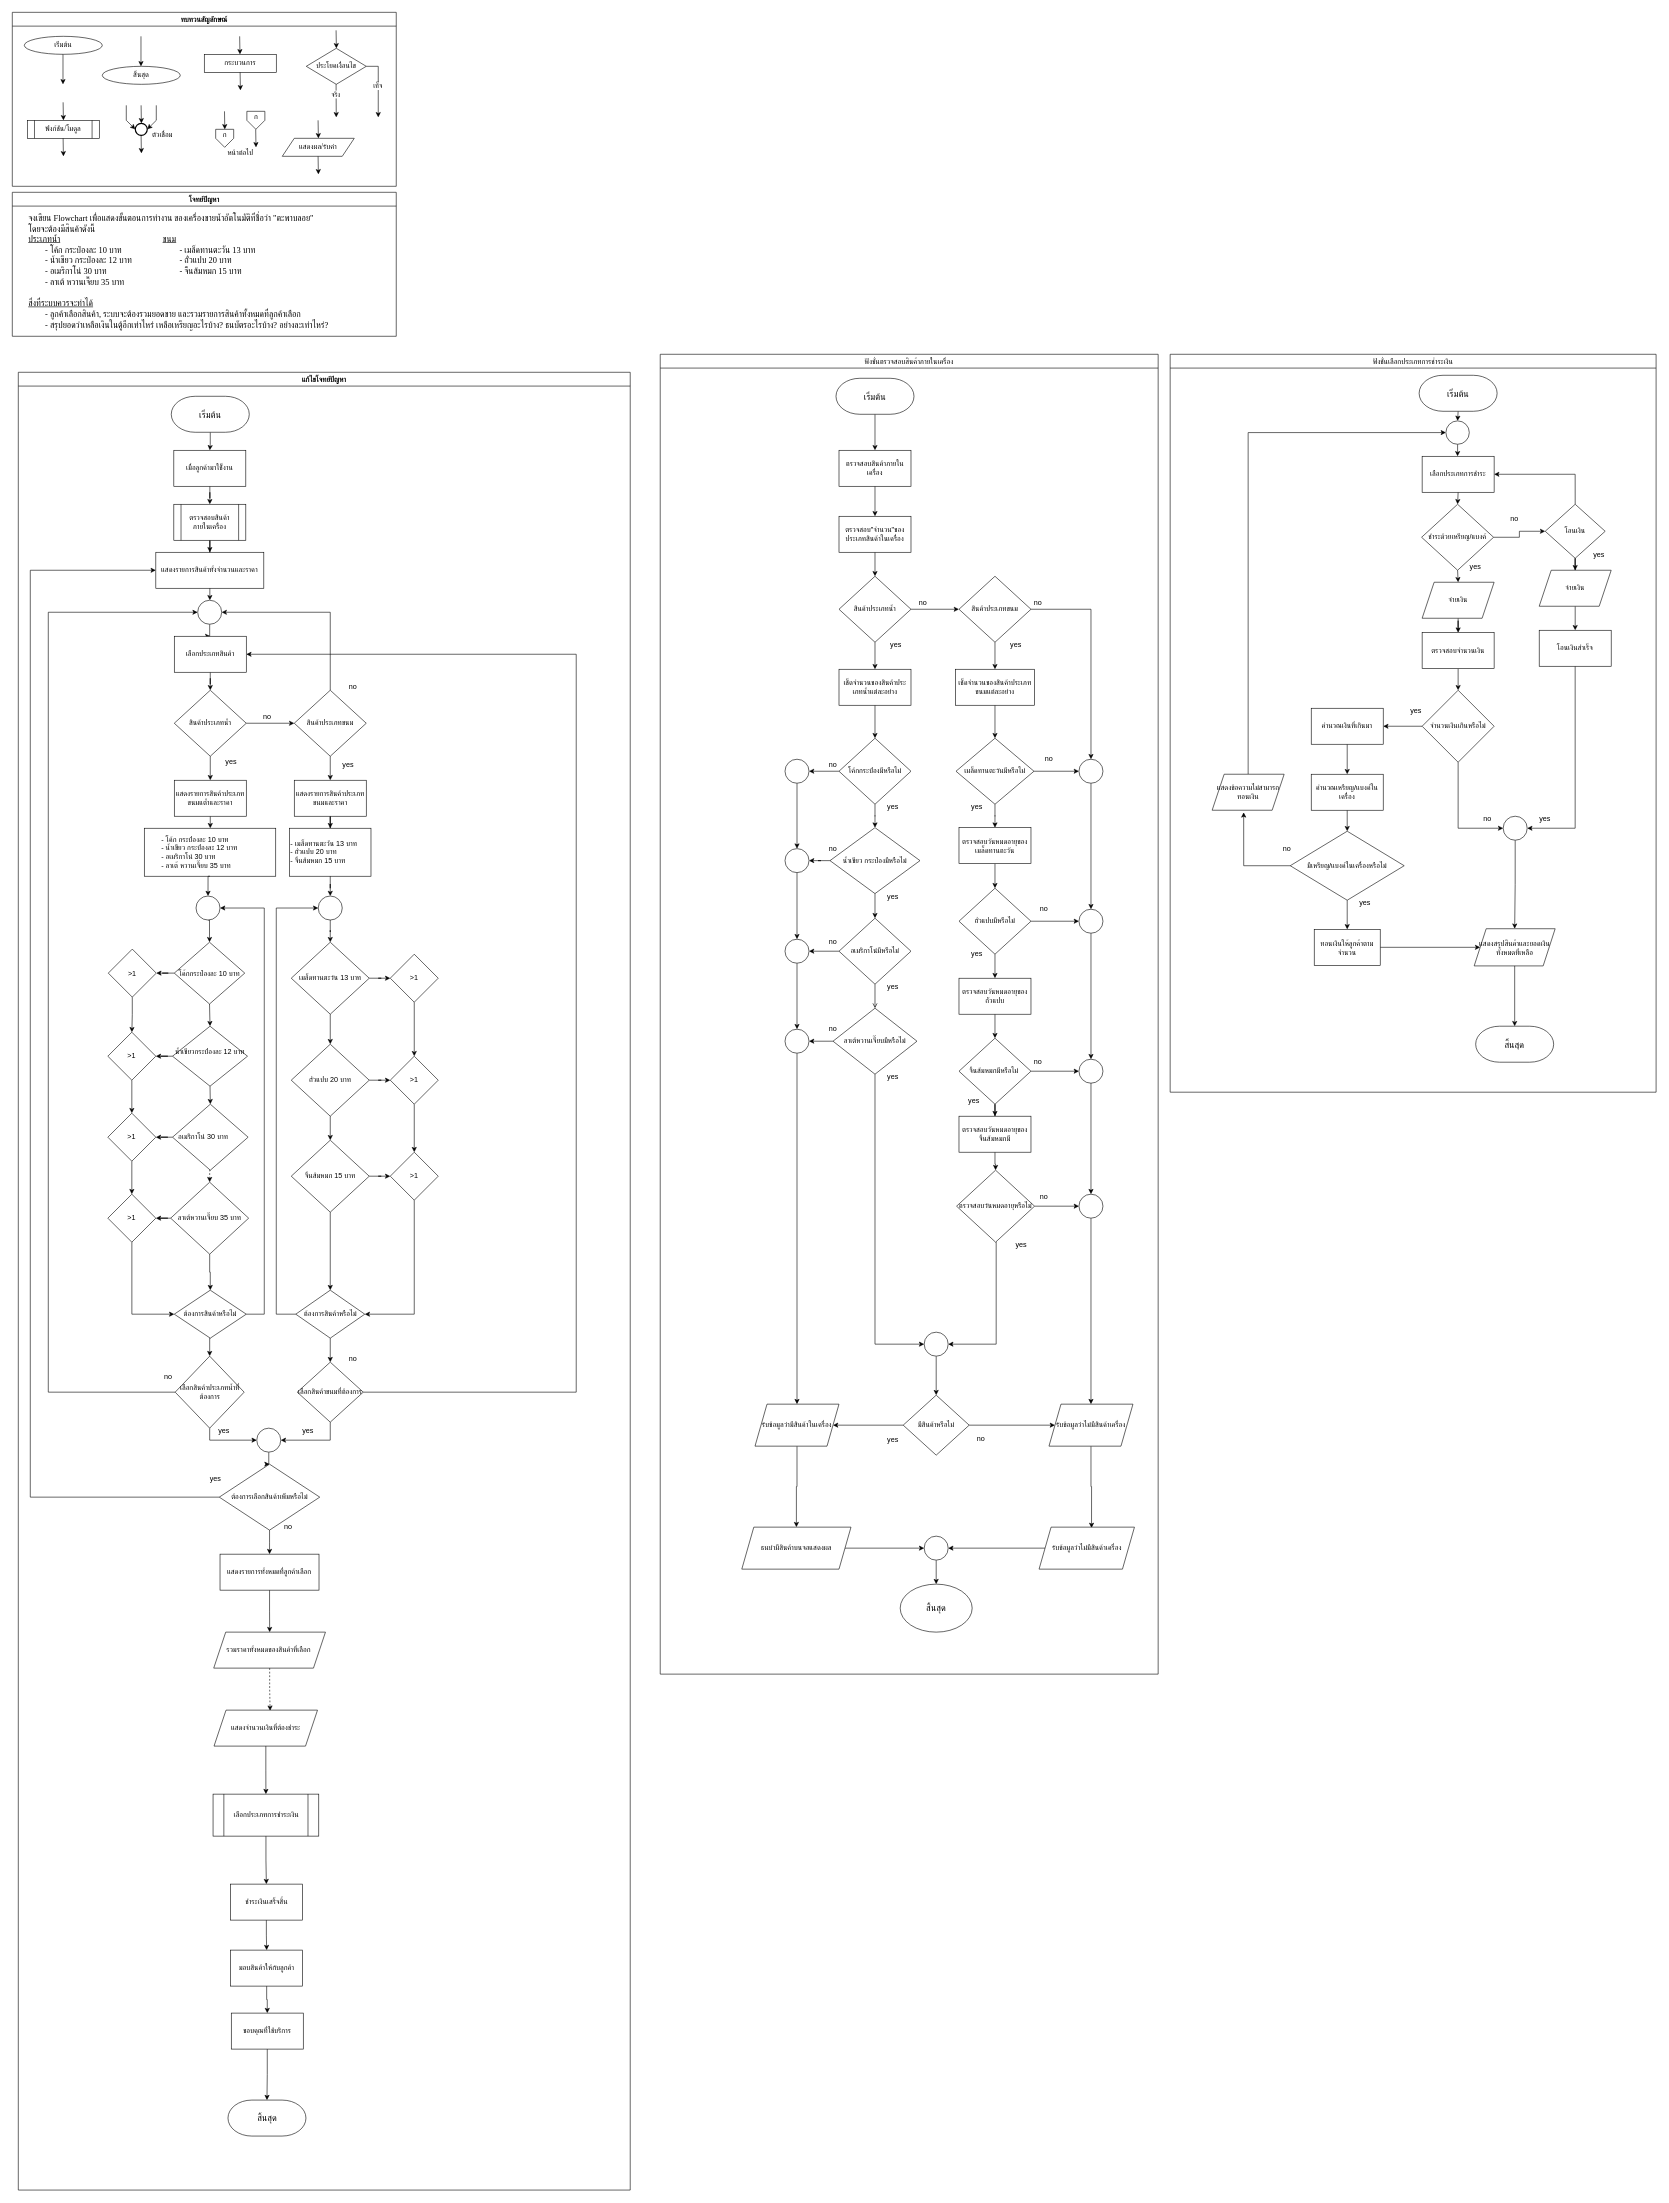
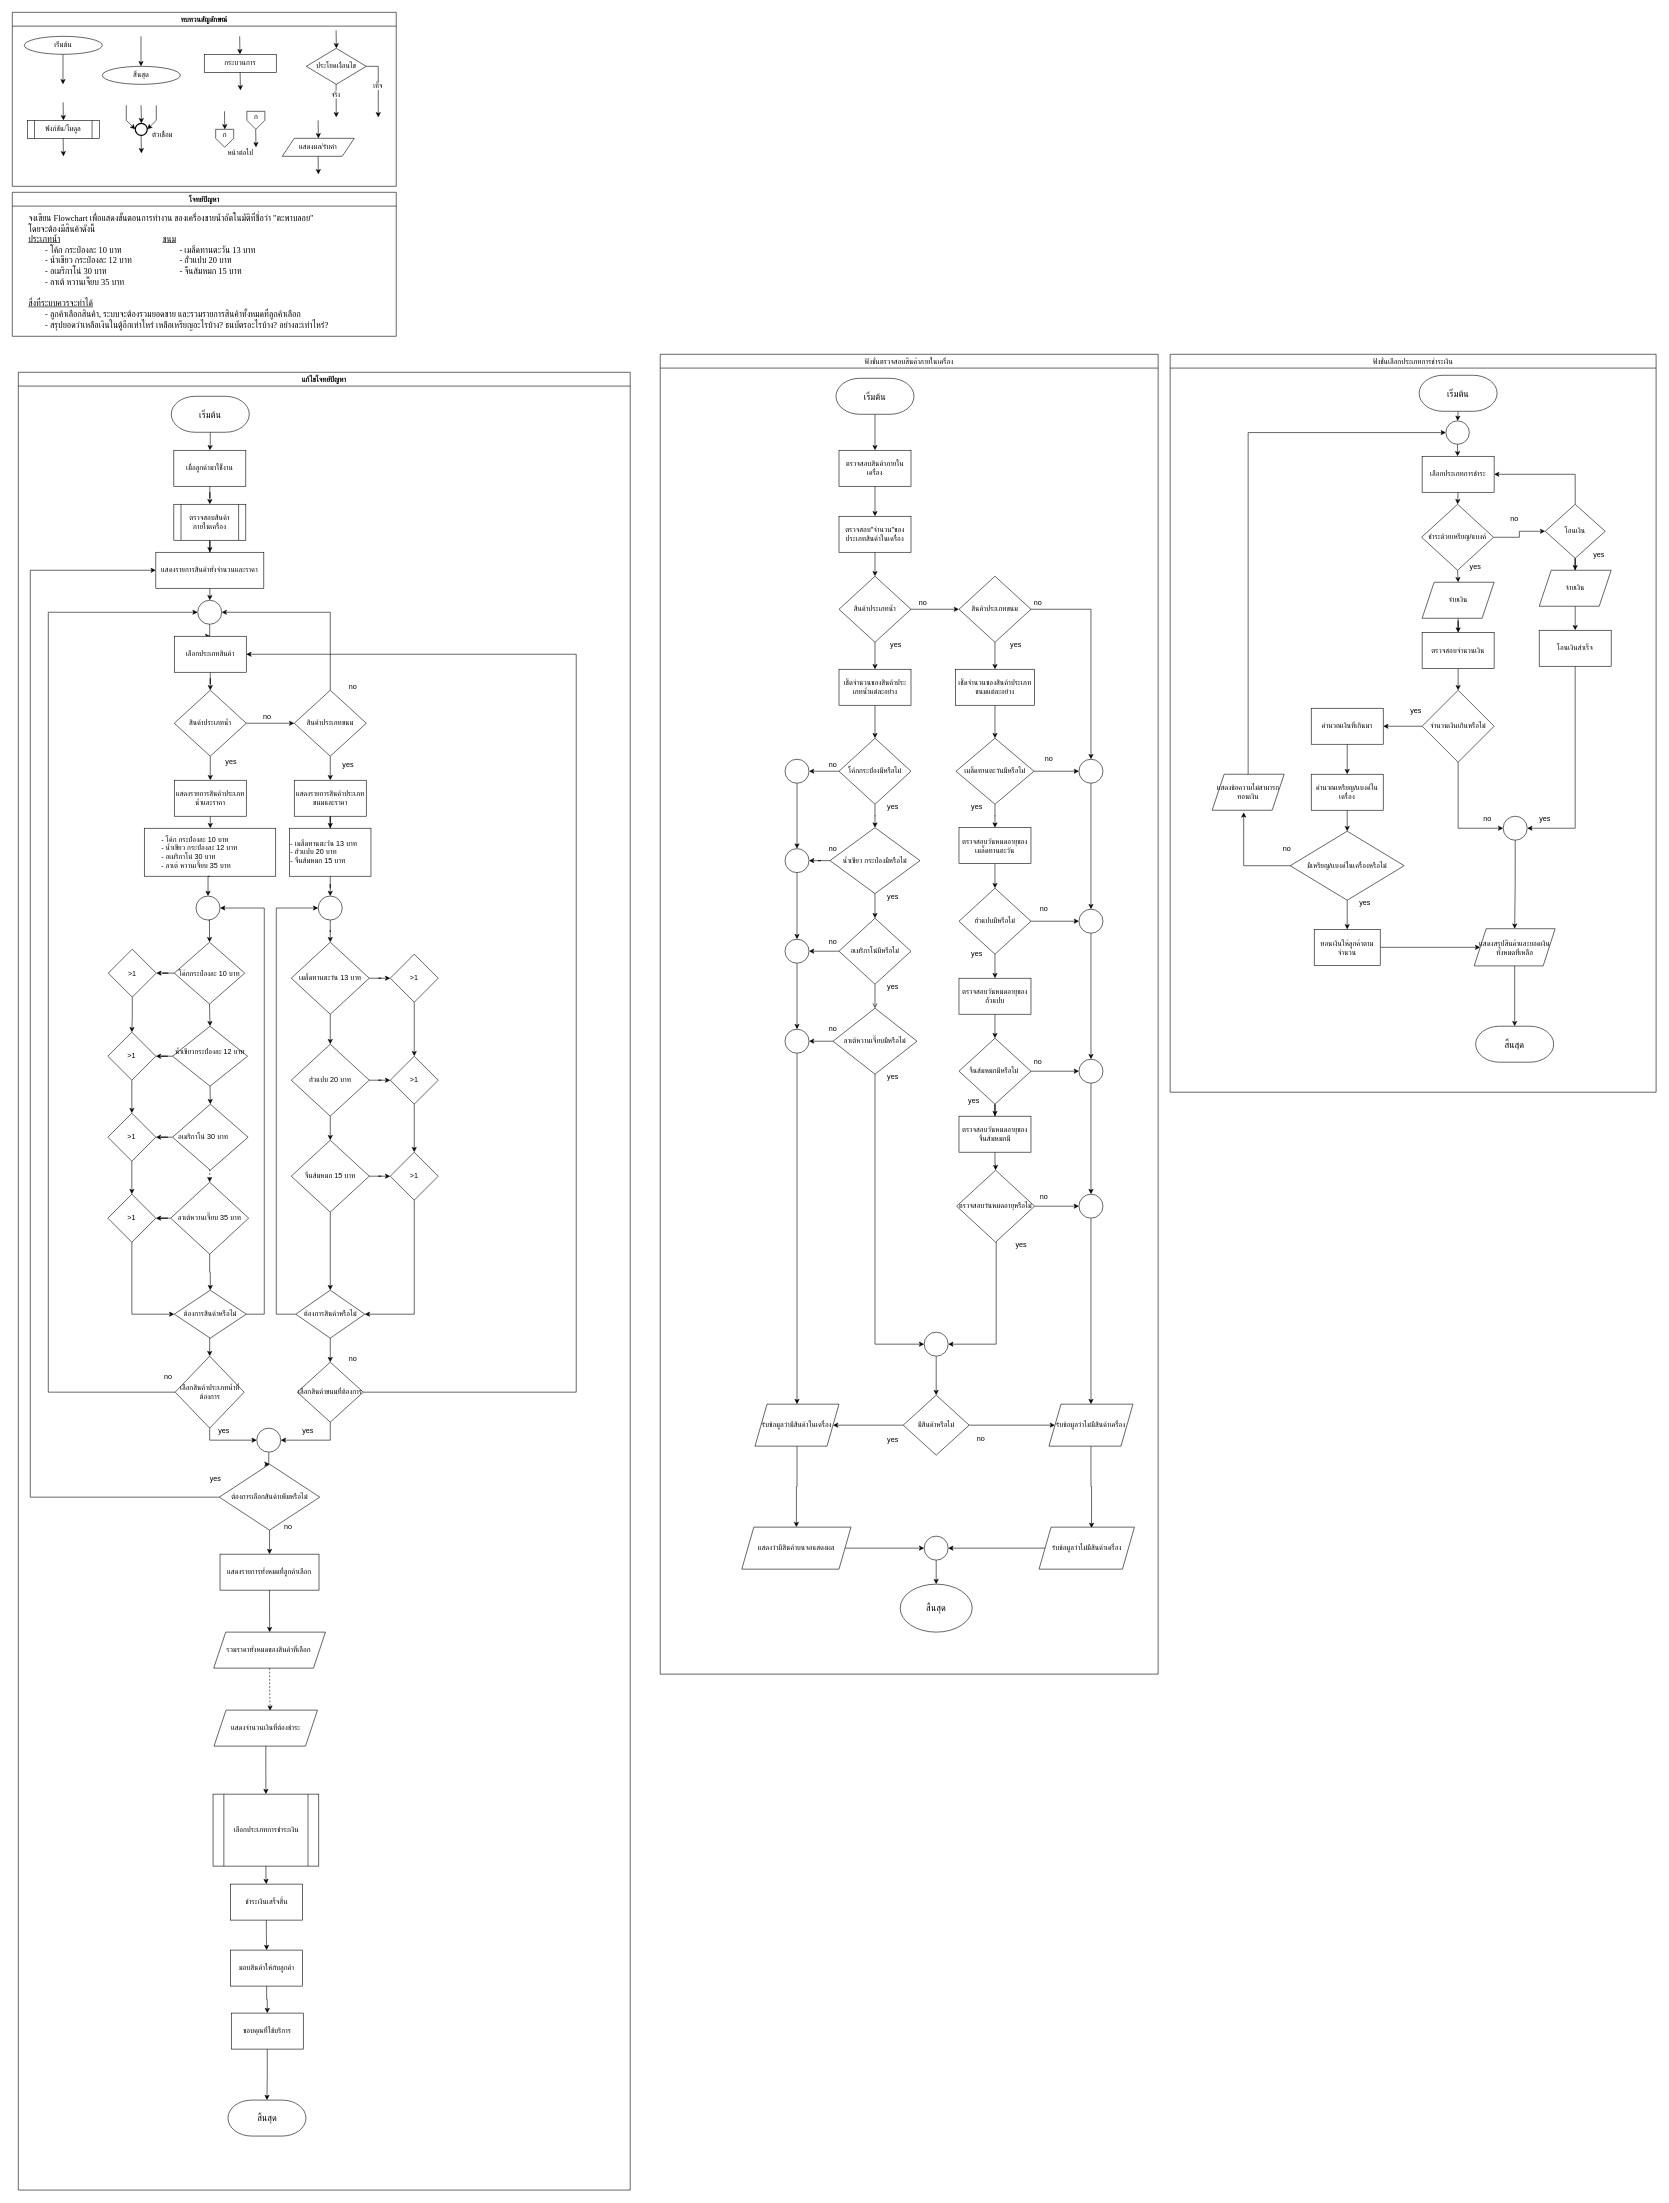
node "แสดงรายการสินค้าประเภทขนมแตํ้าและราคา": label "แสดงรายการสินค้าประเภทขนมแตํ้าและราคา" -> "แสดงรายการสินค้าประเภทนํ้าและราคา"
node "ธนบ่ามีสินค้าบนจอแสดงผล": label "ธนบ่ามีสินค้าบนจอแสดงผล" -> "แสดงว่ามีสินค้าบนจอแสดงผล"
node "เลือกประเภทการชำระเงิน": size 106x42 -> 106x72
